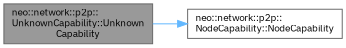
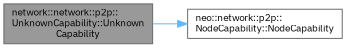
node "neo::network::p2p:: UnknownCapability::Unknown Capability": label "neo::network::p2p:: UnknownCapability::Unknown Capability" -> "network::network::p2p:: UnknownCapability::Unknown Capability"
